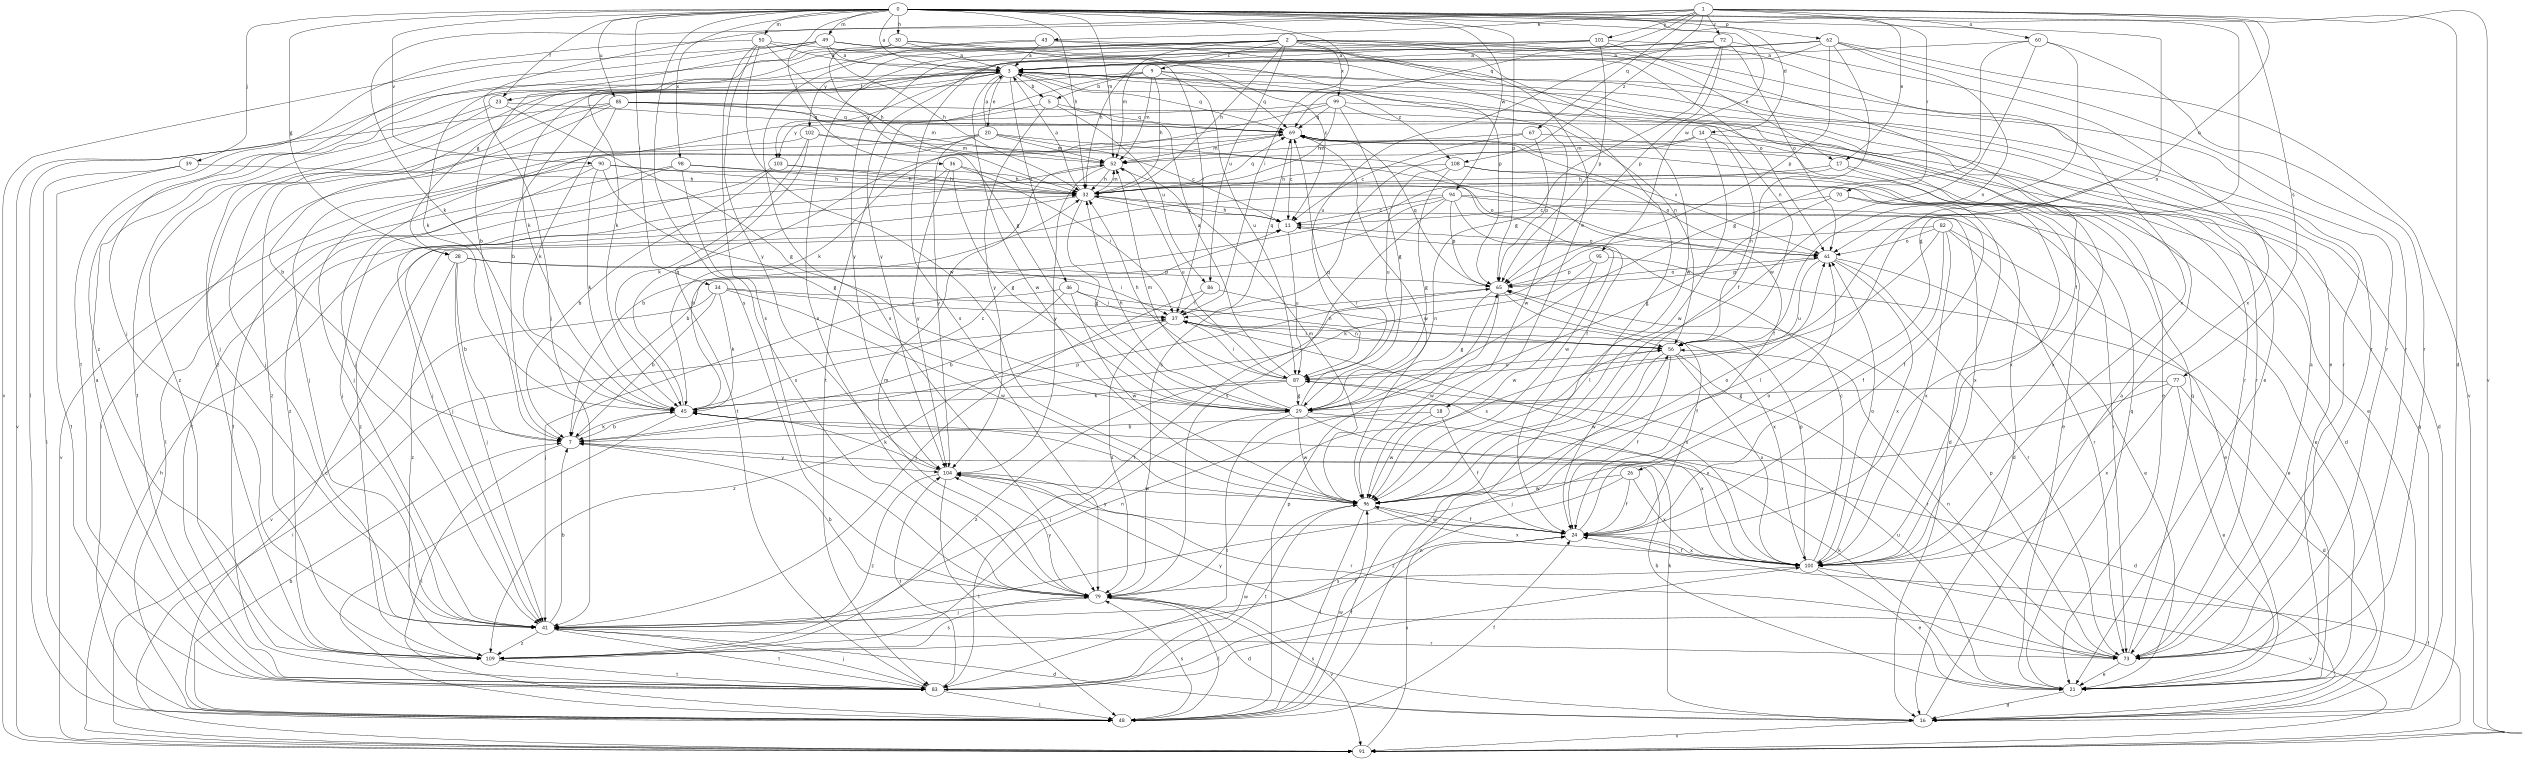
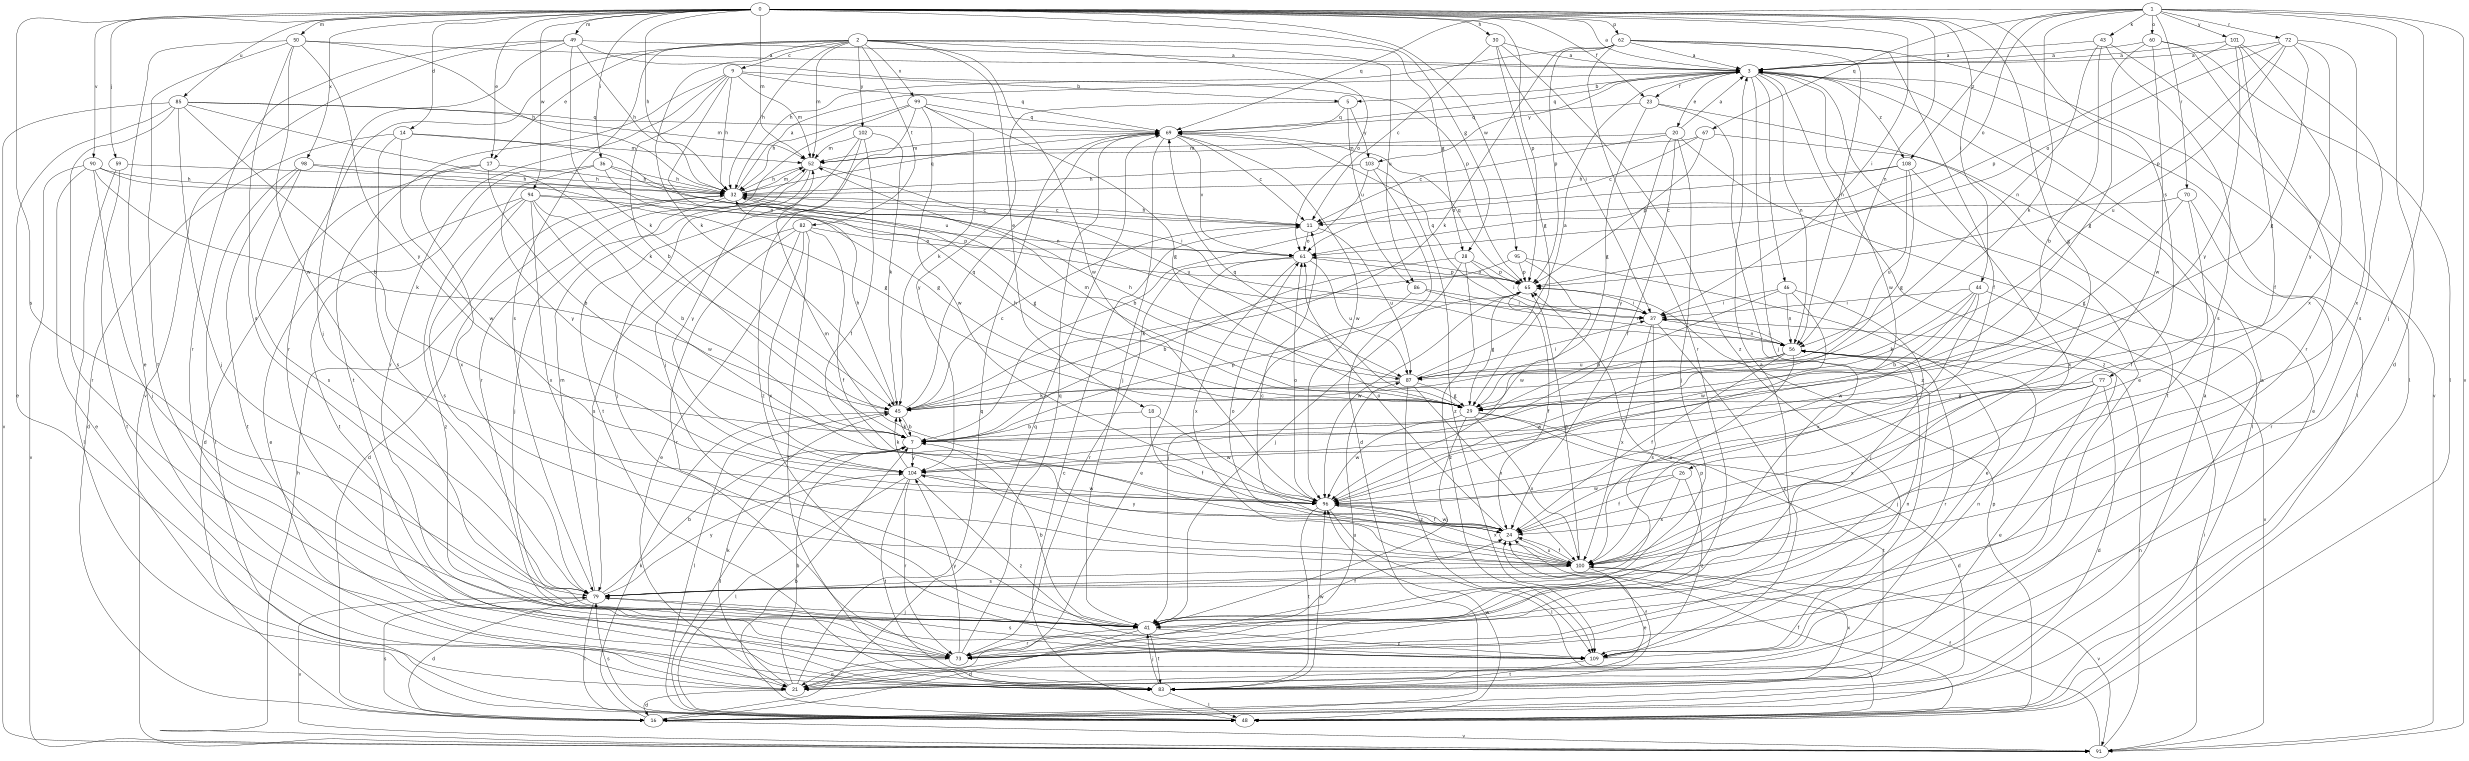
node "39": label "39" -> "59"
edge "2" -> "82": added, label "t"
node "34": label "34" -> "44"
edge "83" -> "104": reversed
